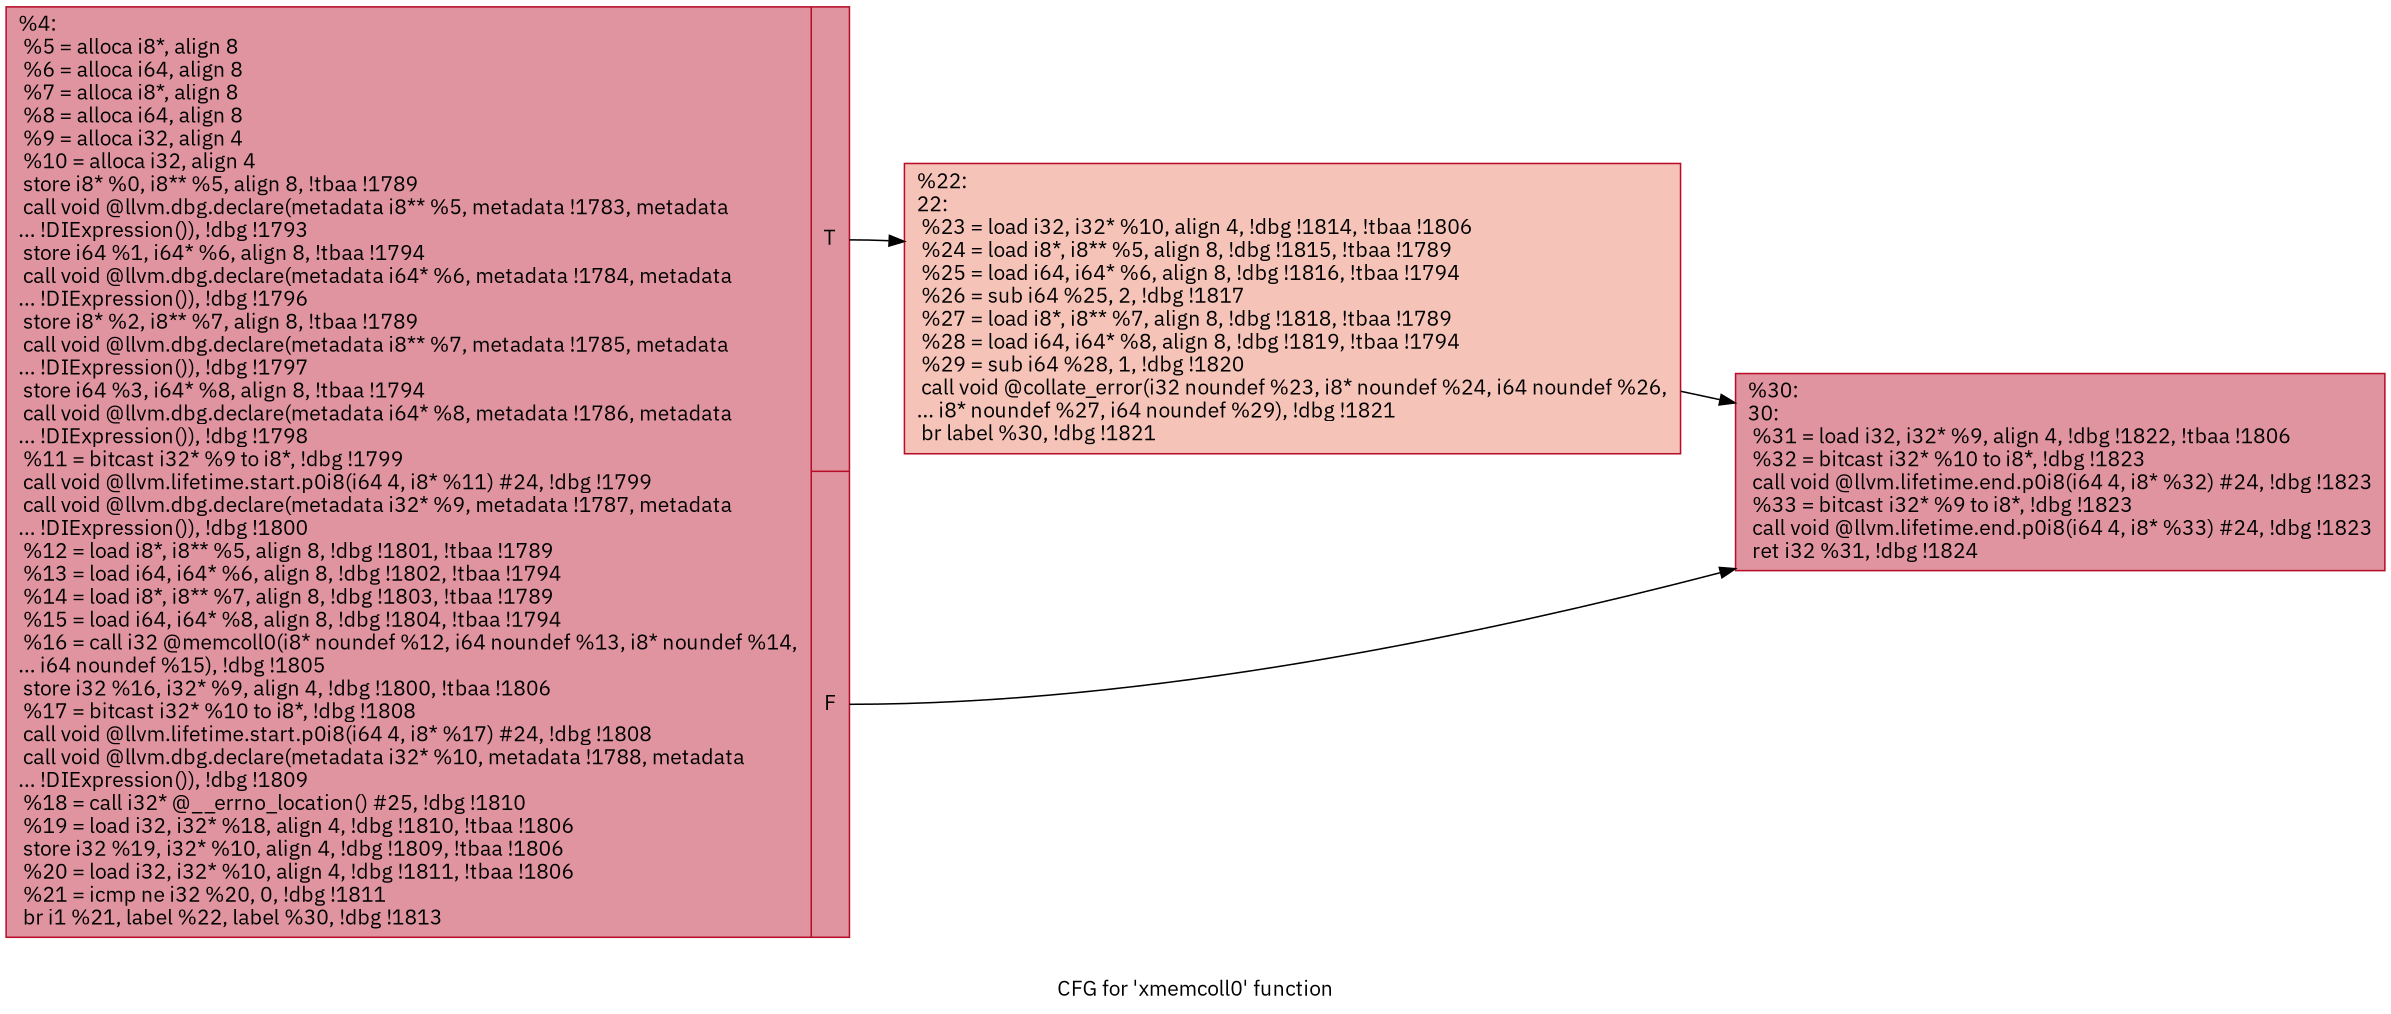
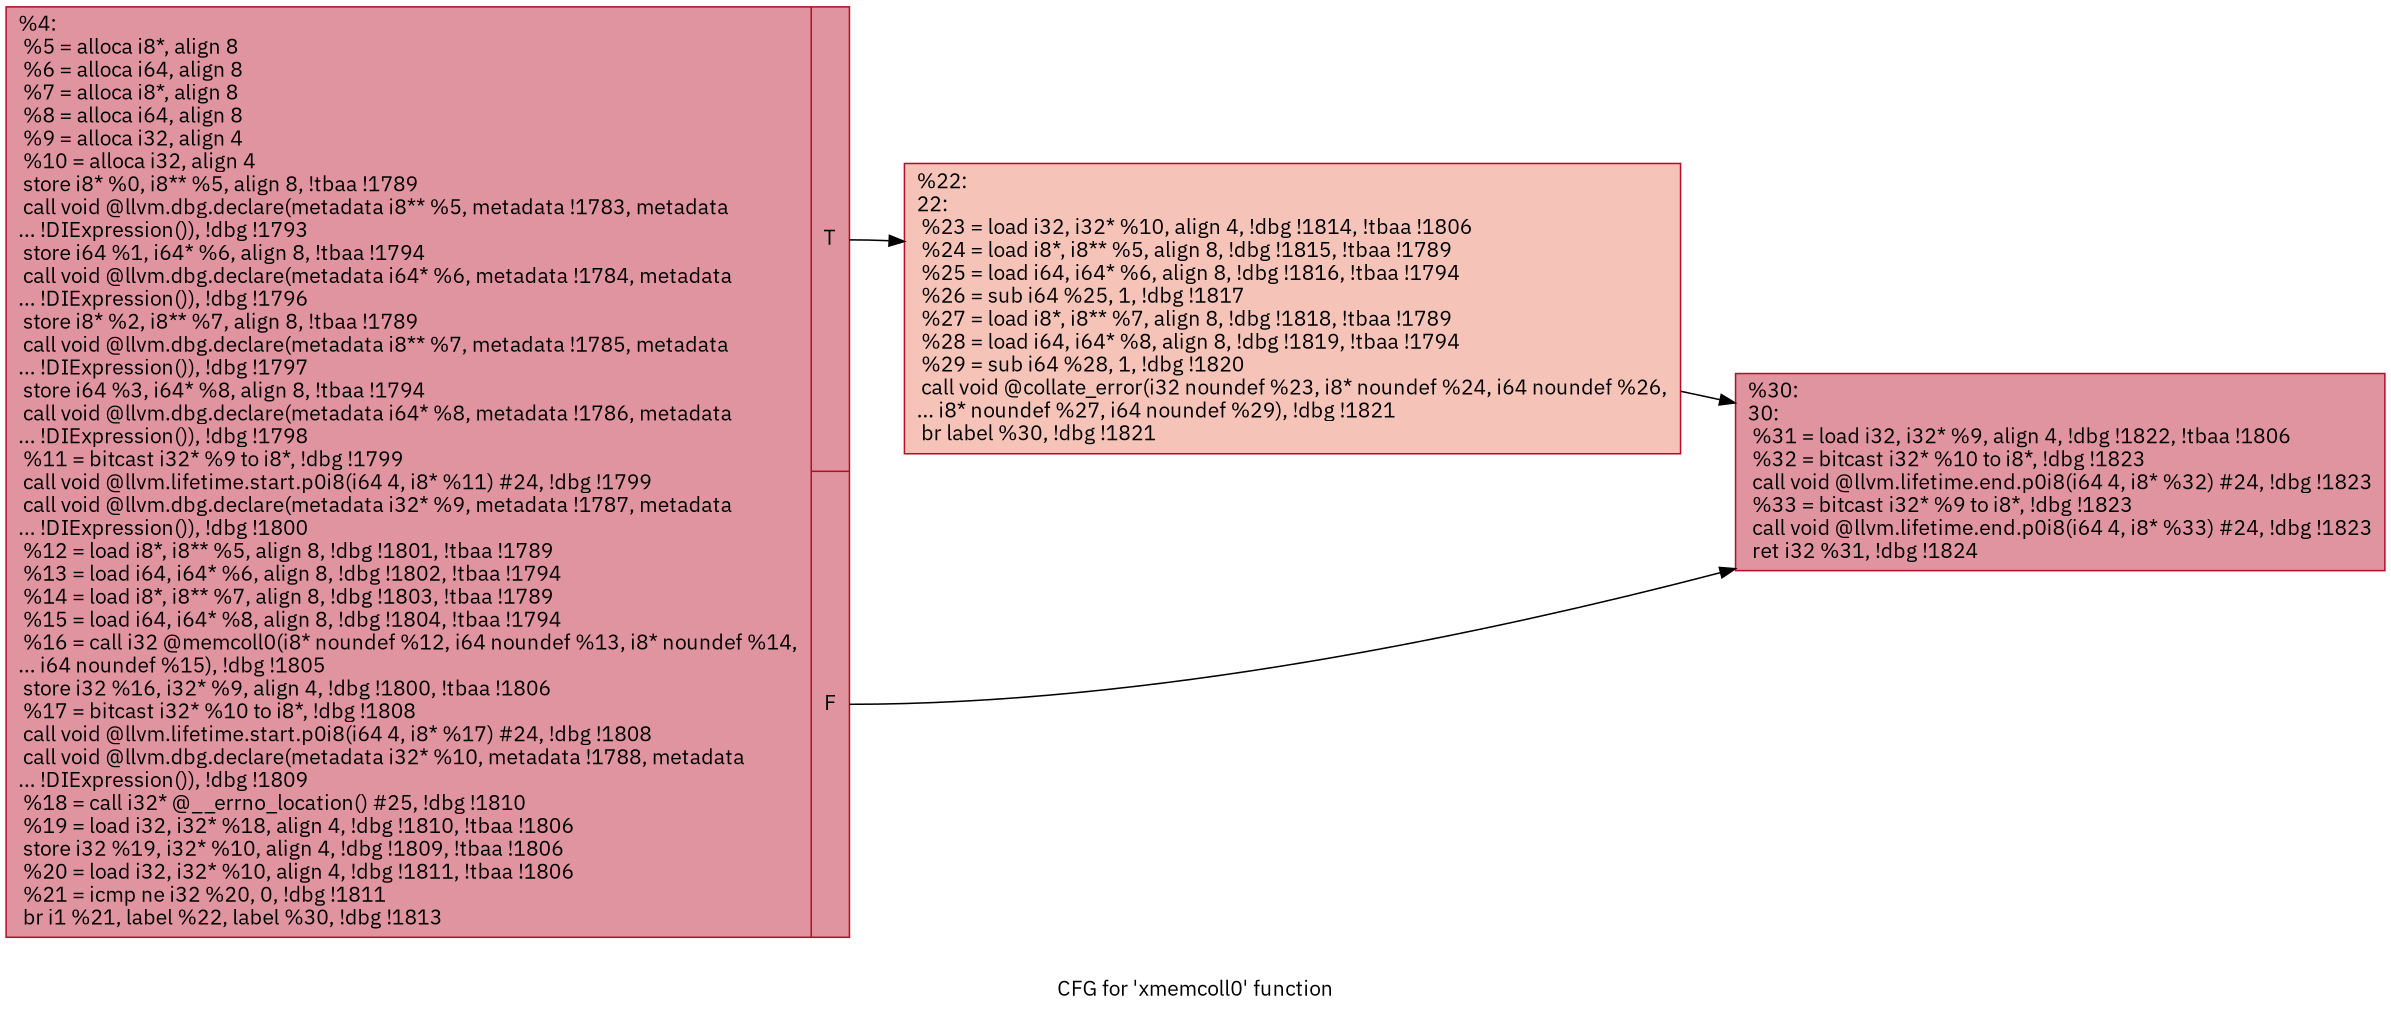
node "%22:": text "%26 = sub i64 %25, 2, !dbg !1817" -> "%26 = sub i64 %25, 1, !dbg !1817"
